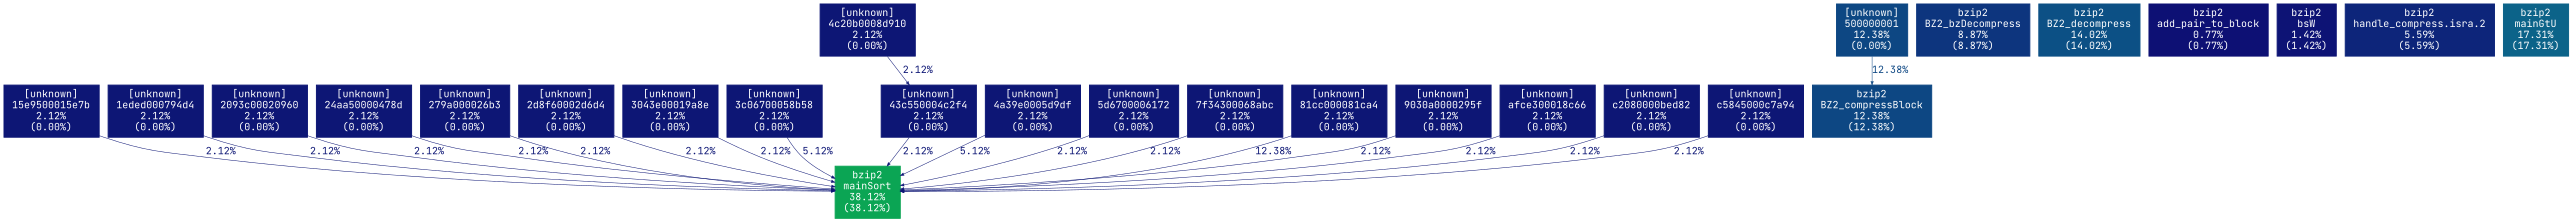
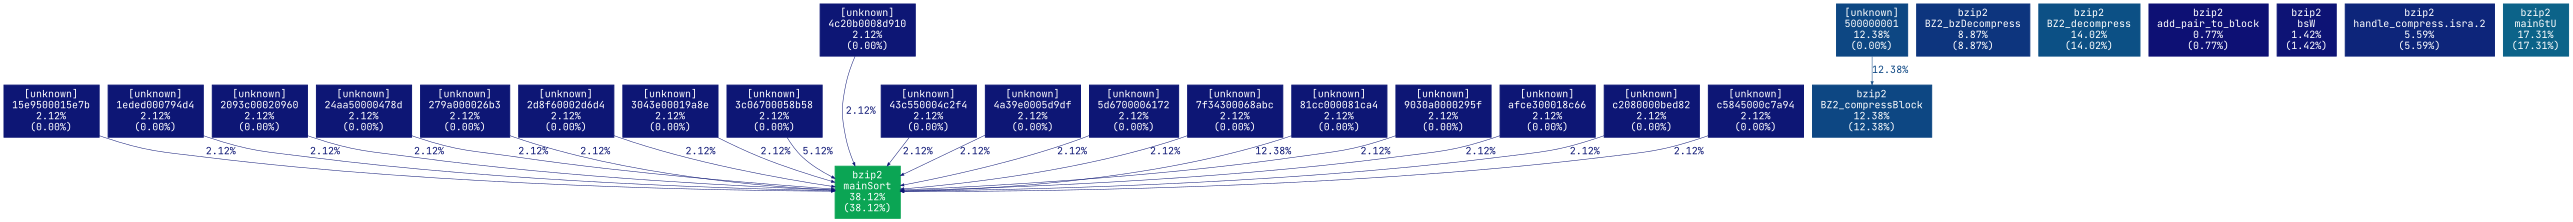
edge "[unknown] 4c20b0008d910 2.12% (0.00%)" -> "[unknown] 43c550004c2f4 2.12% (0.00%)": now "[unknown] 4c20b0008d910 2.12% (0.00%)" -> "bzip2 mainSort 38.12% (38.12%)"
edge "[unknown] 4a39e0005d9df 2.12% (0.00%)" -> "bzip2 mainSort 38.12% (38.12%)": label "5.12%" -> "2.12%"
